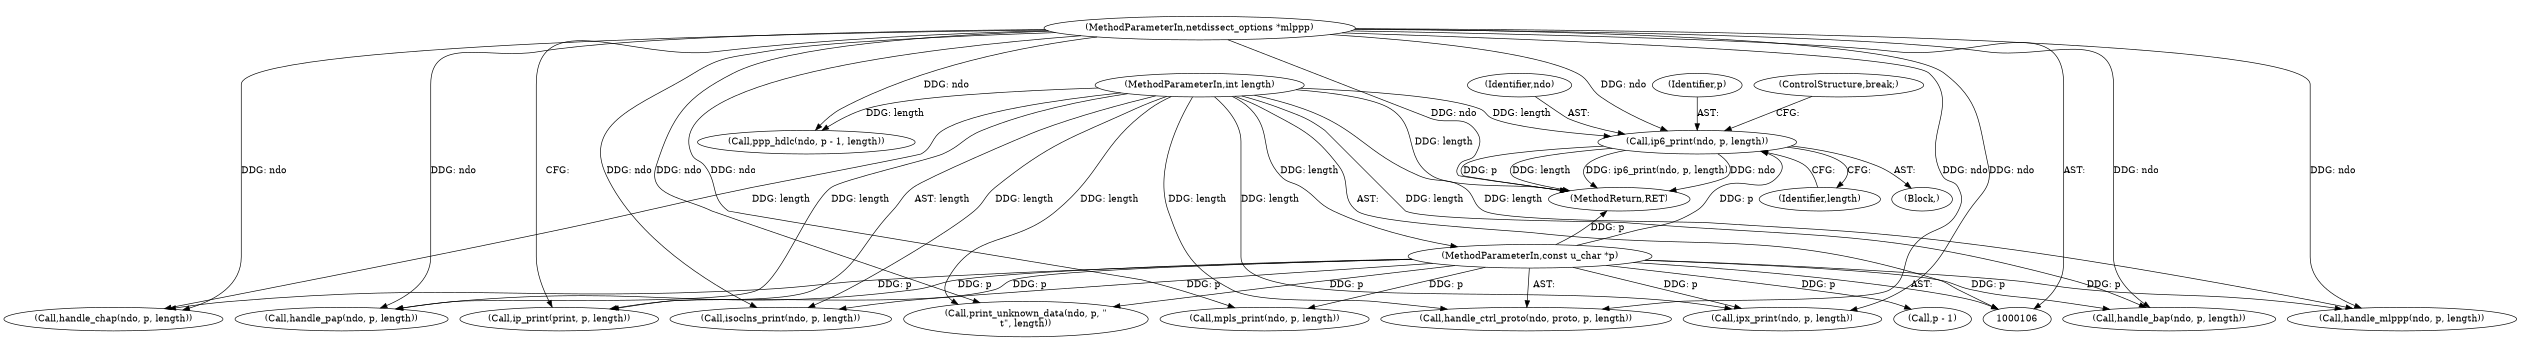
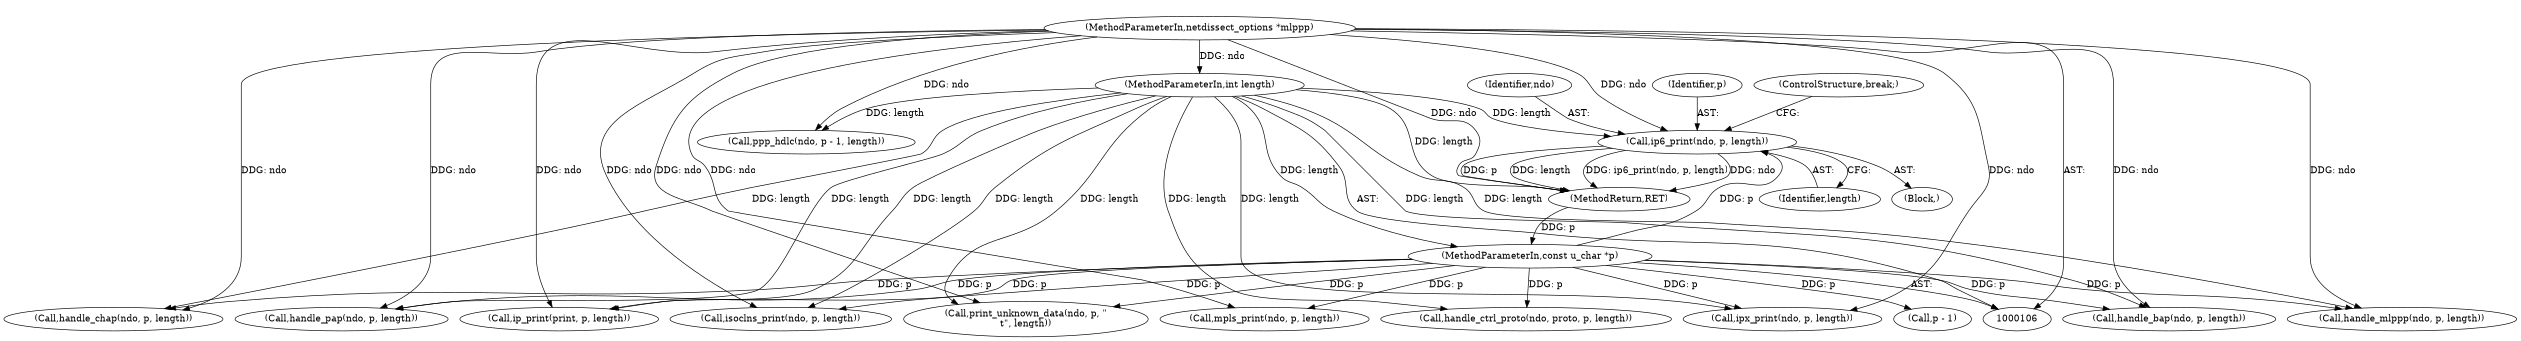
edge "(MethodParameterIn,netdissect_options *mlppp)" -> "(Call,handle_ctrl_proto(ndo, proto, p, length))": now "(MethodParameterIn,netdissect_options *mlppp)" -> "(MethodParameterIn,int length)"
edge "(MethodParameterIn,netdissect_options *mlppp)" -> "(Call,ip_print(print, p, length))": label "CFG: " -> "DDG: ndo"
edge "(Identifier,length)" -> "(Call,ip6_print(ndo, p, length))": label "CFG: " -> "AST: "
edge "(MethodParameterIn,int length)" -> "(Call,ip_print(print, p, length))": label "AST: length" -> "DDG: length"
edge "(MethodParameterIn,const u_char *p)" -> "(MethodReturn,RET)": reversed
edge "(MethodParameterIn,const u_char *p)" -> "(Call,handle_ctrl_proto(ndo, proto, p, length))": label "AST: " -> "DDG: p"
